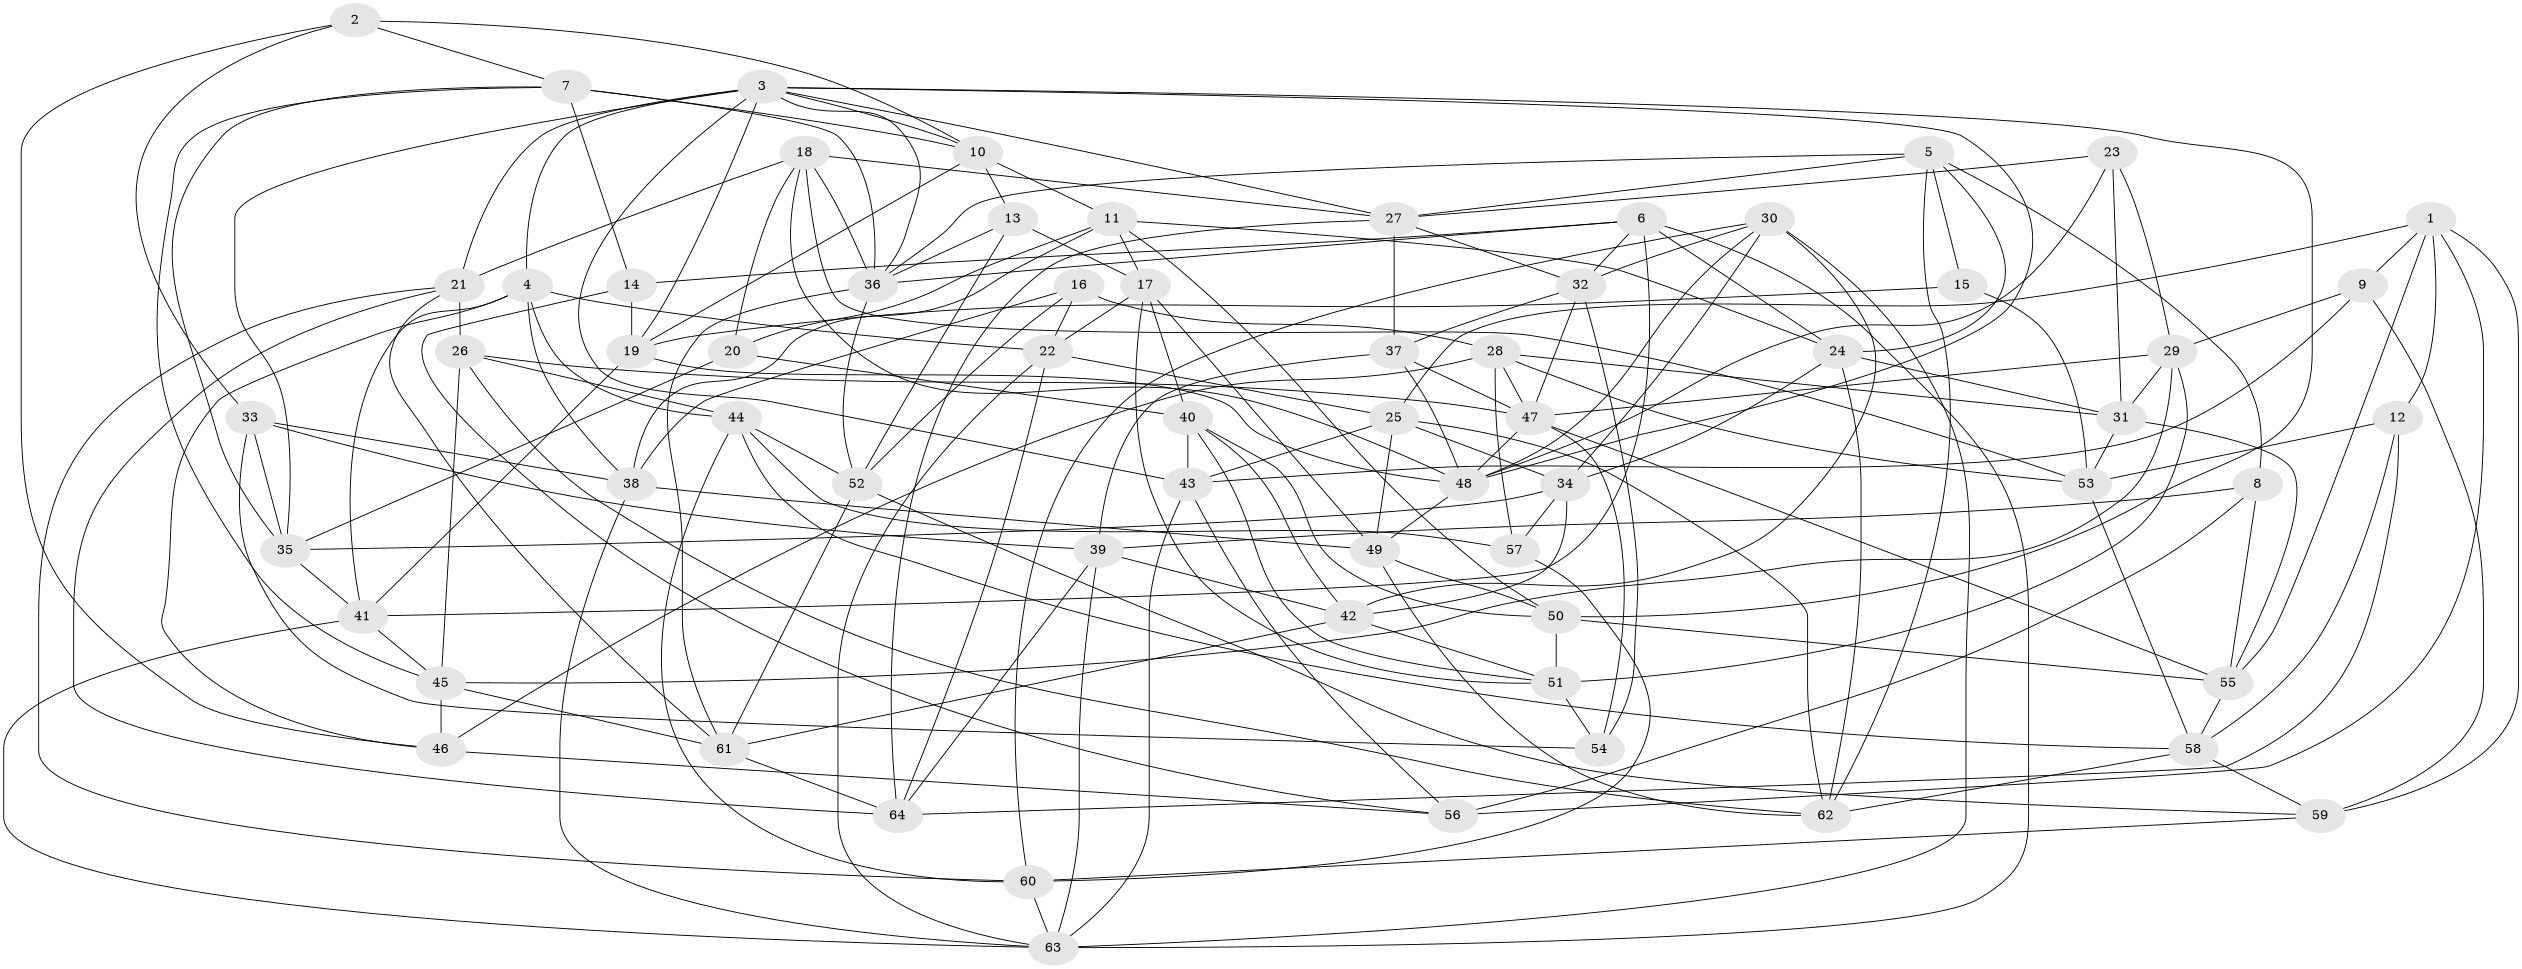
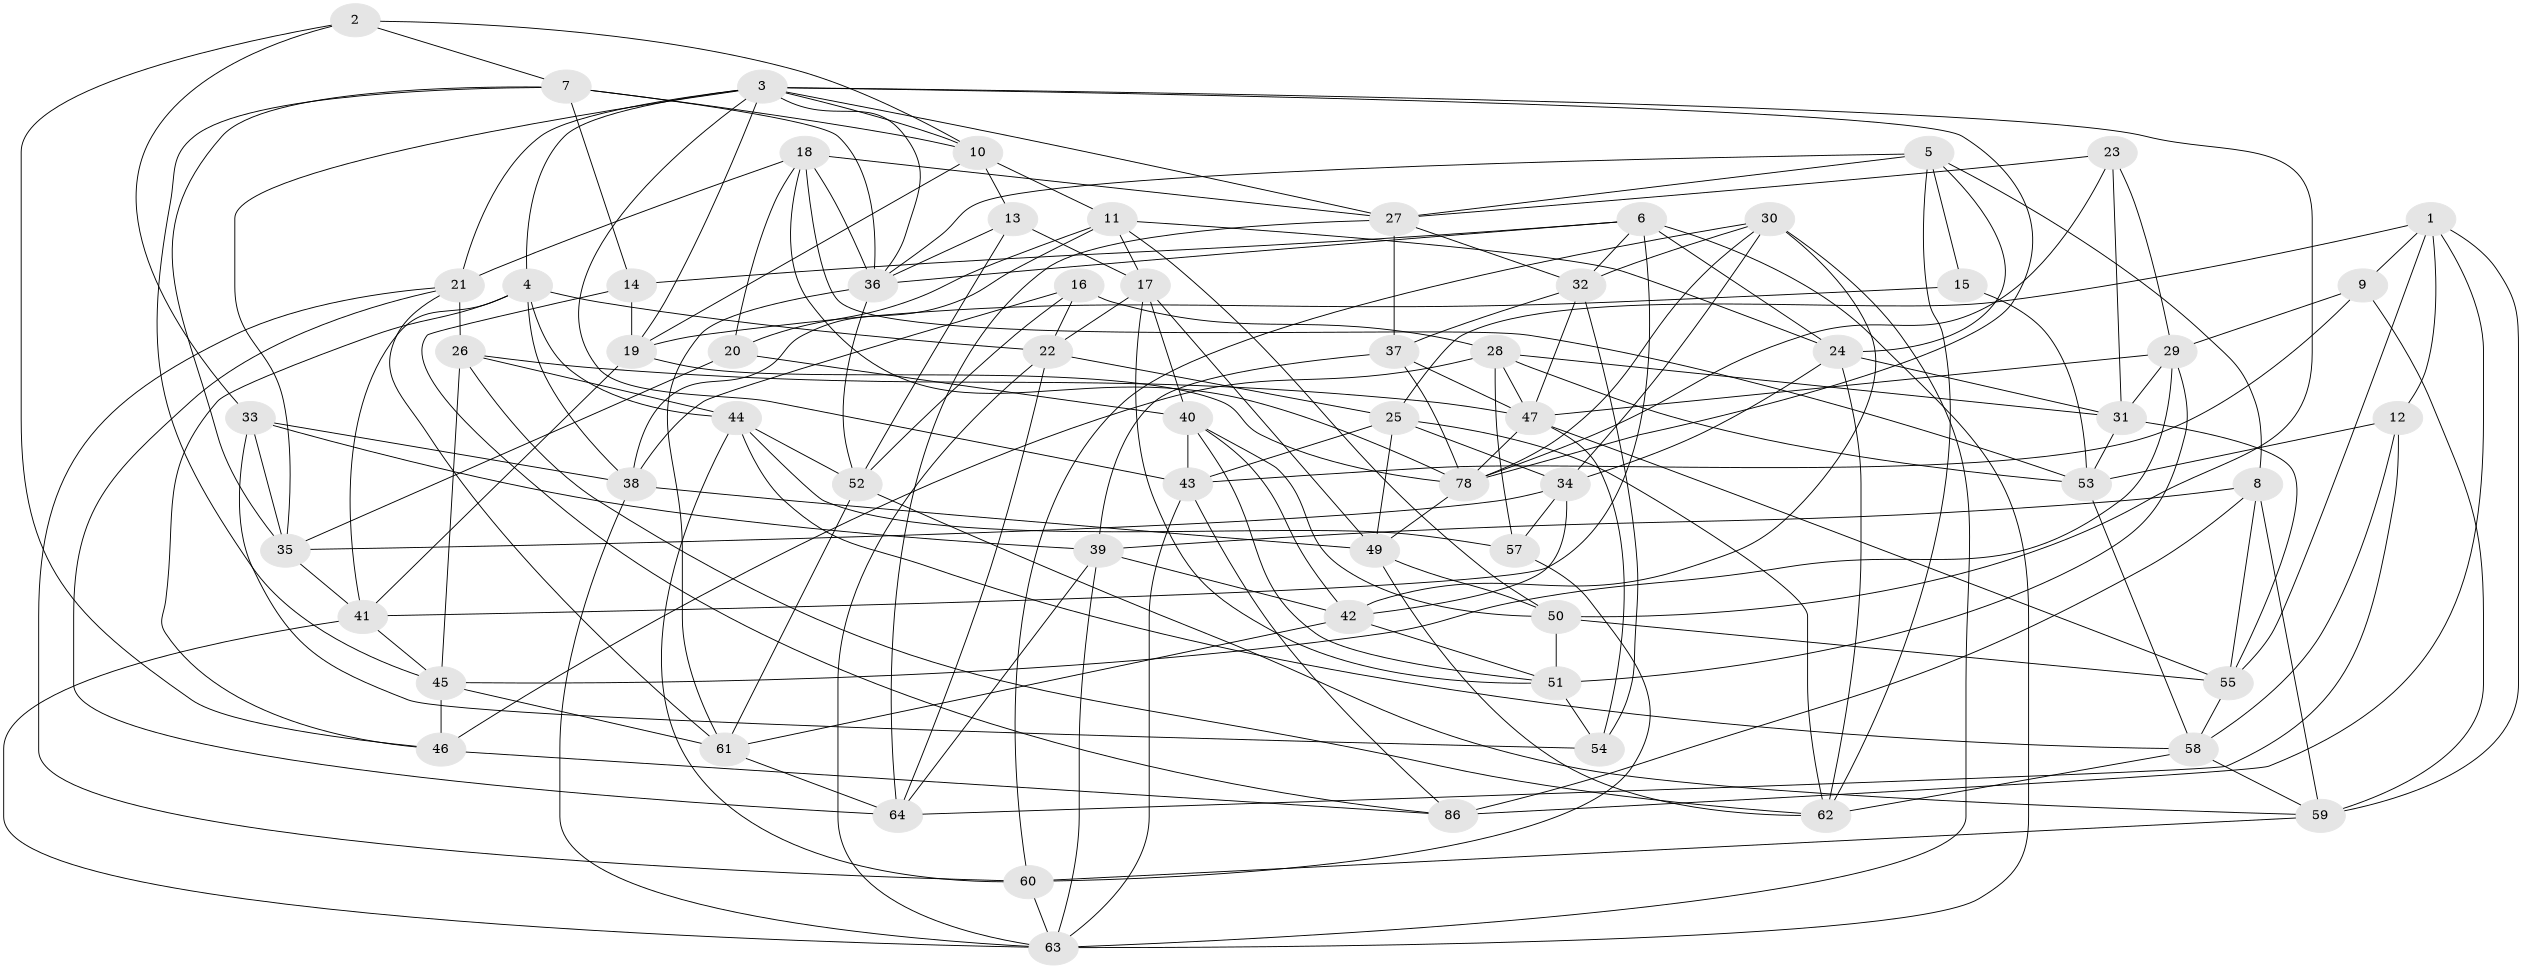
node "48": label "48" -> "78"
edge "8" -- "59": added
node "56": label "56" -> "86"
